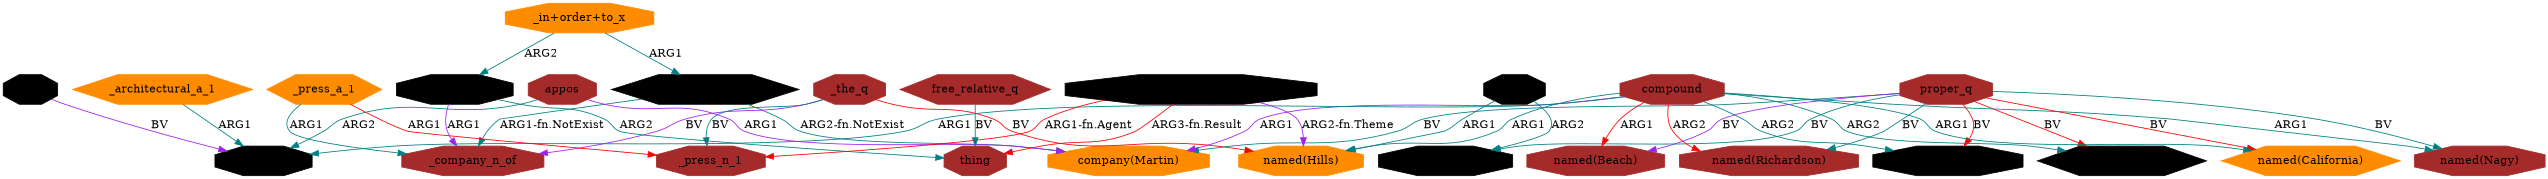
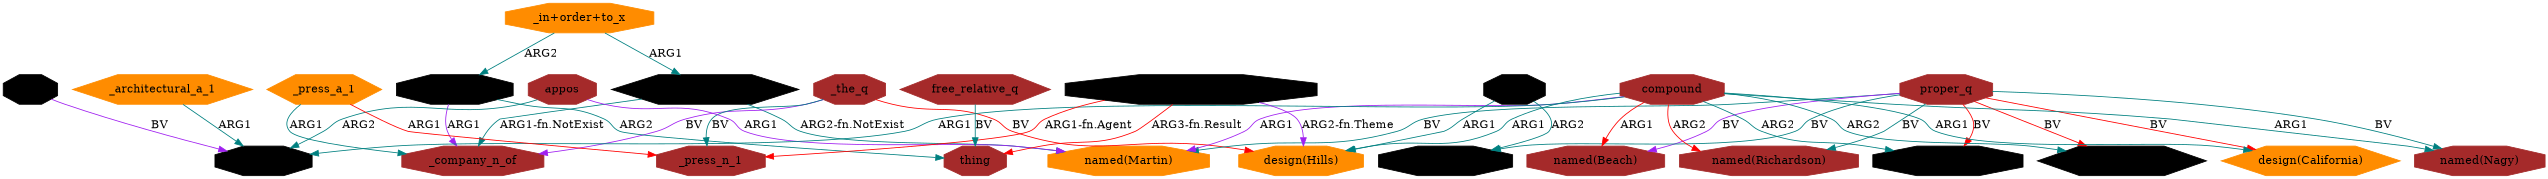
node "company(Martin)": label "company(Martin)" -> "named(Martin)"
node "named(Hills)": label "named(Hills)" -> "design(Hills)"
node "named(California)": label "named(California)" -> "design(California)"
